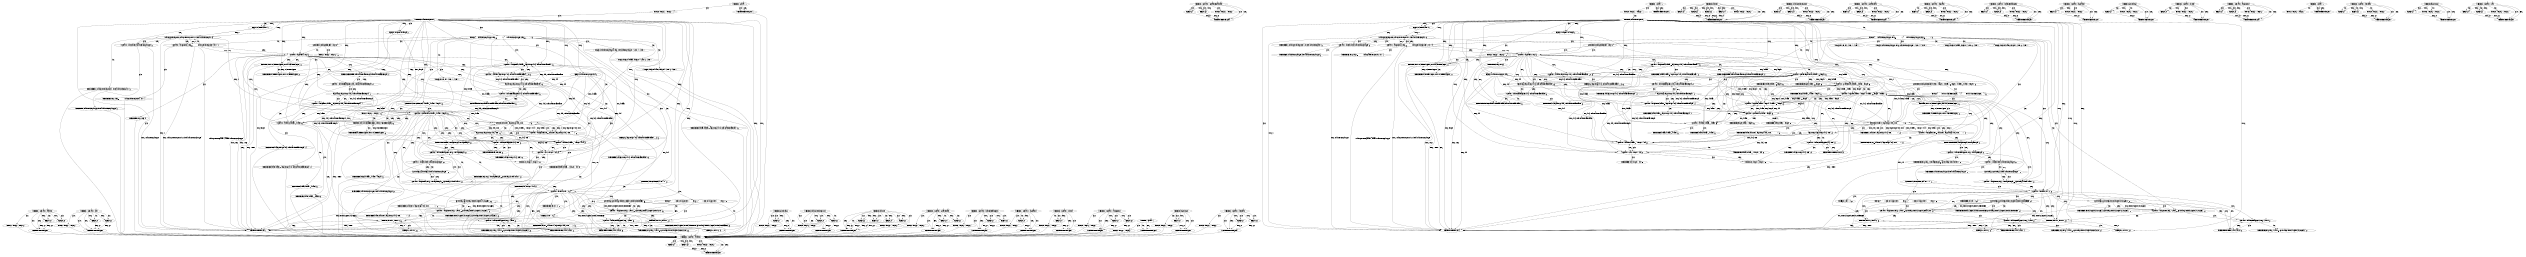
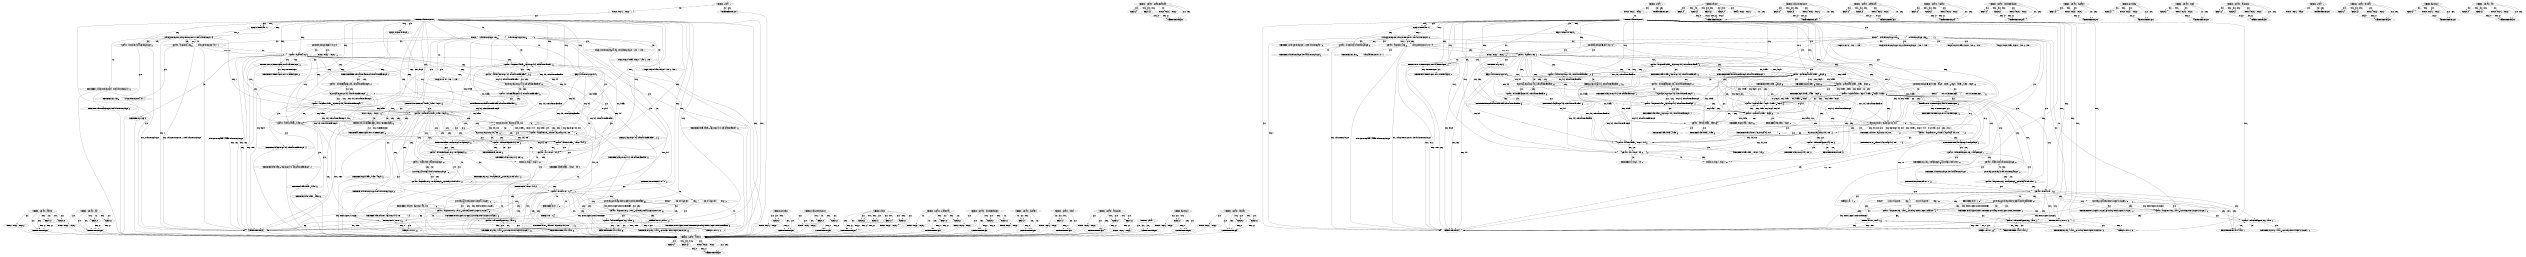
edge "(<operator>.greaterThan,buflen > length)" -> "(IDENTIFIER,buflen,buflen > length)": label "SUCCESS: " -> "AST: "
